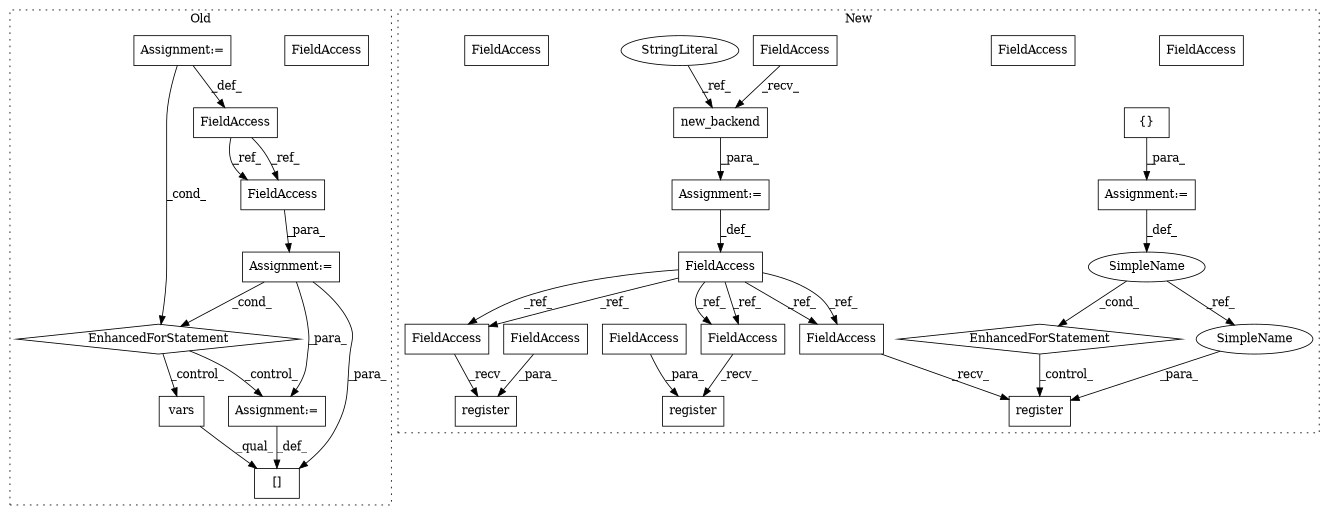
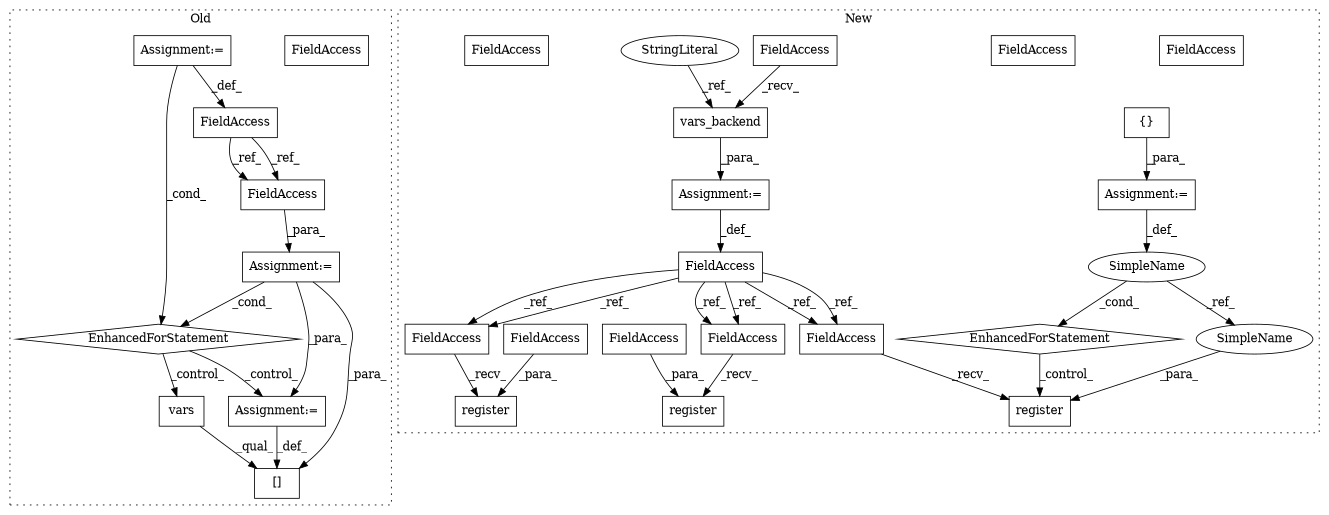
node "new_backend": label "new_backend" -> "vars_backend"
